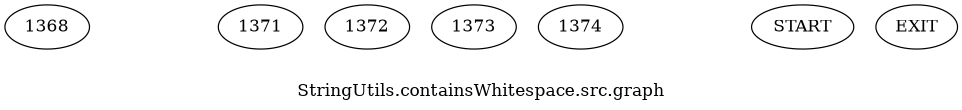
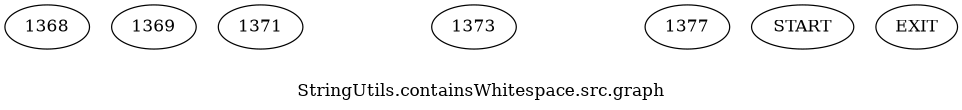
node "1369": added
node "1372": removed
node "1374": removed
node "1377": added
